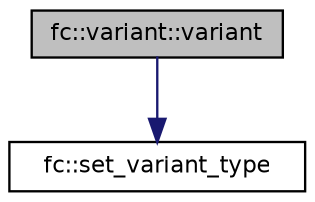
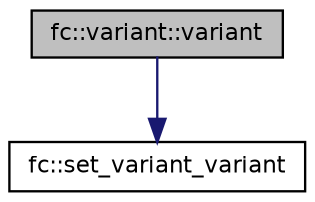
node "fc::set_variant_type": label "fc::set_variant_type" -> "fc::set_variant_variant"
